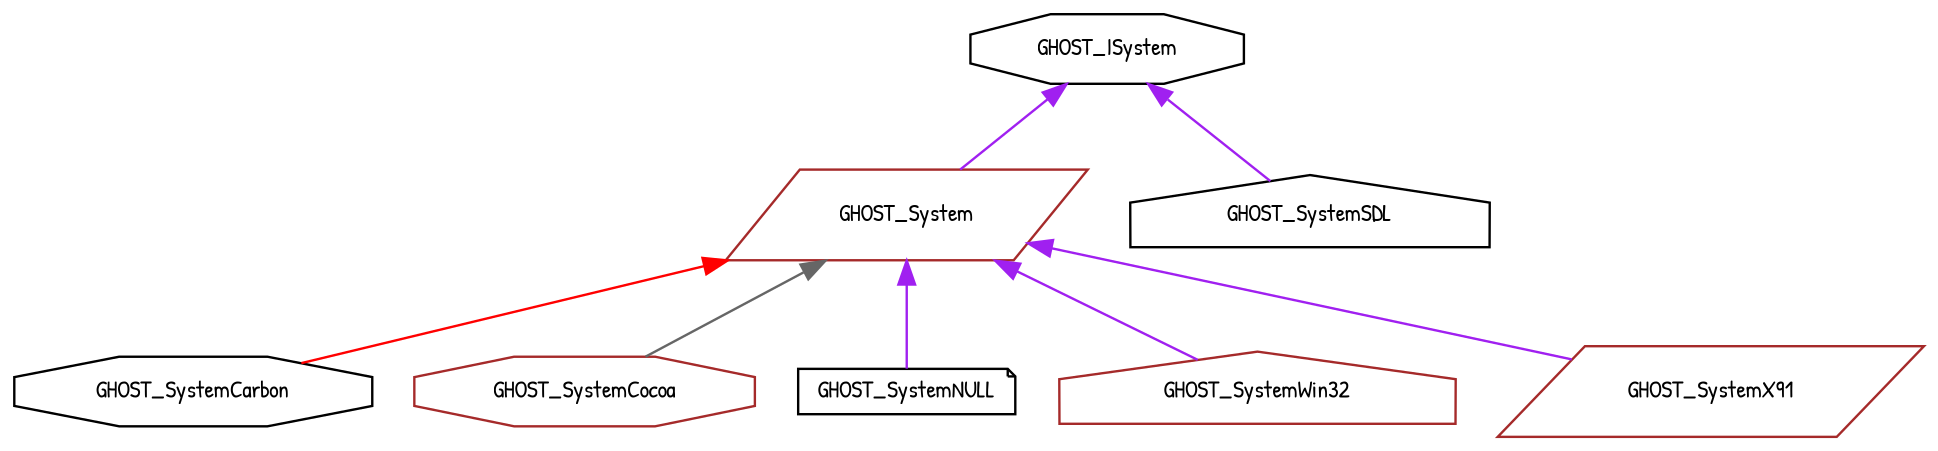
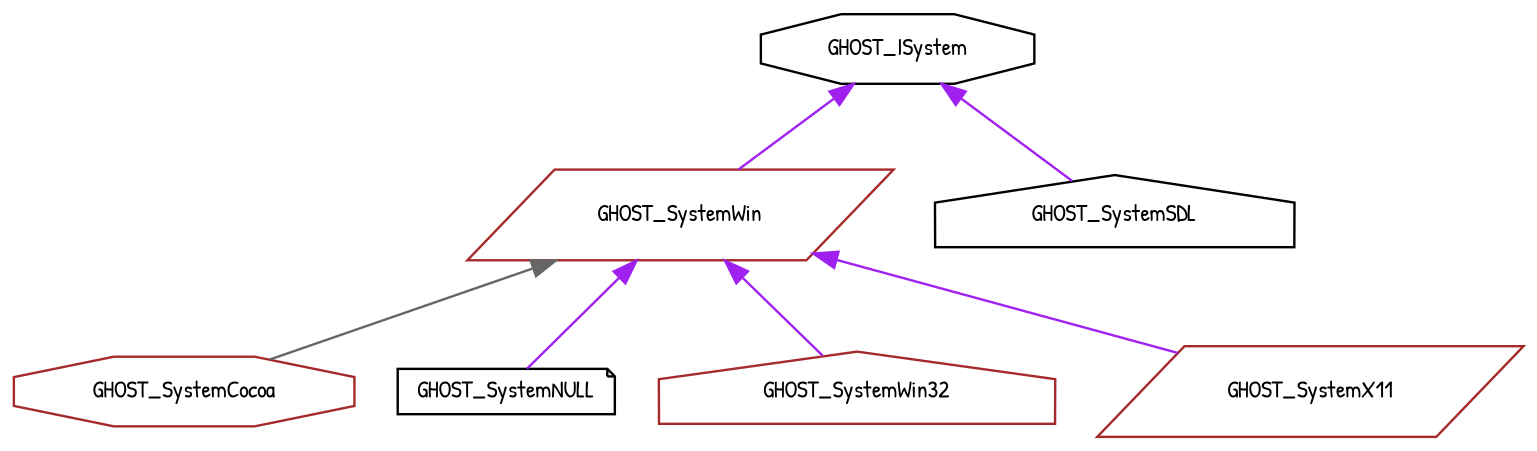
node "GHOST_System": label "GHOST_System" -> "GHOST_SystemWin"
node "GHOST_SystemCarbon": removed
node "GHOST_SystemX91": label "GHOST_SystemX91" -> "GHOST_SystemX11"
